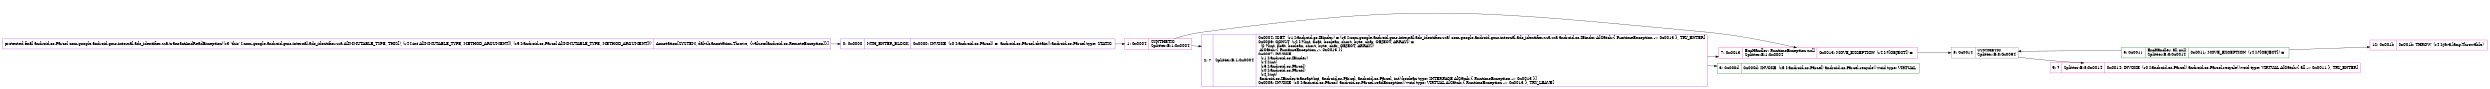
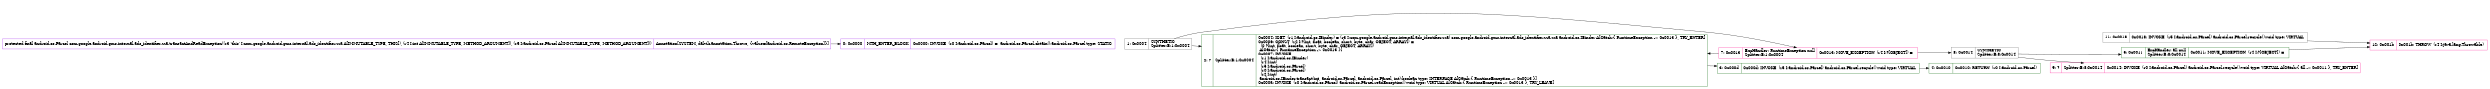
node "11: 0x0018": added
edge "0: 0x0000" -> "1: 0x0004": removed
node "1: 0x0004": color deeppink -> gray40
edge "5: 0x0011" -> "8: 0x0014": reversed
node "8: 0x0014": text "Splitter:B:8:0x0064" -> "Splitter:B:8:0x0014"
edge "2: ?" -> "7: 0x0013": reversed
node "2: ?": color purple -> darkgreen
node "4: 0x0010": added
